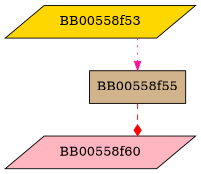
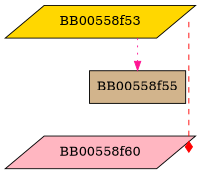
edge "BB00558f55" -> "BB00558f60": now "BB00558f53" -> "BB00558f60"
